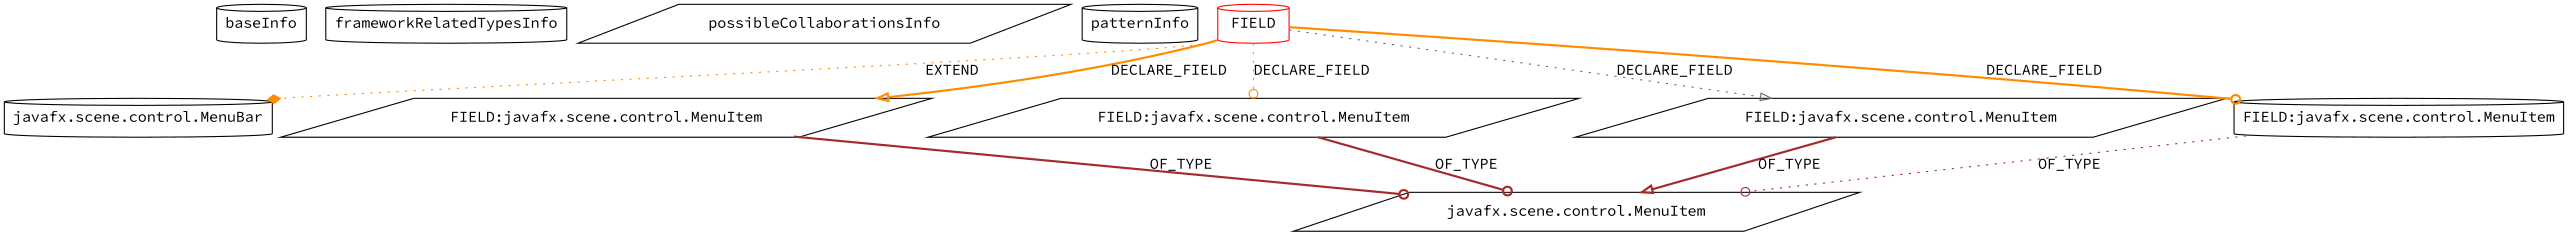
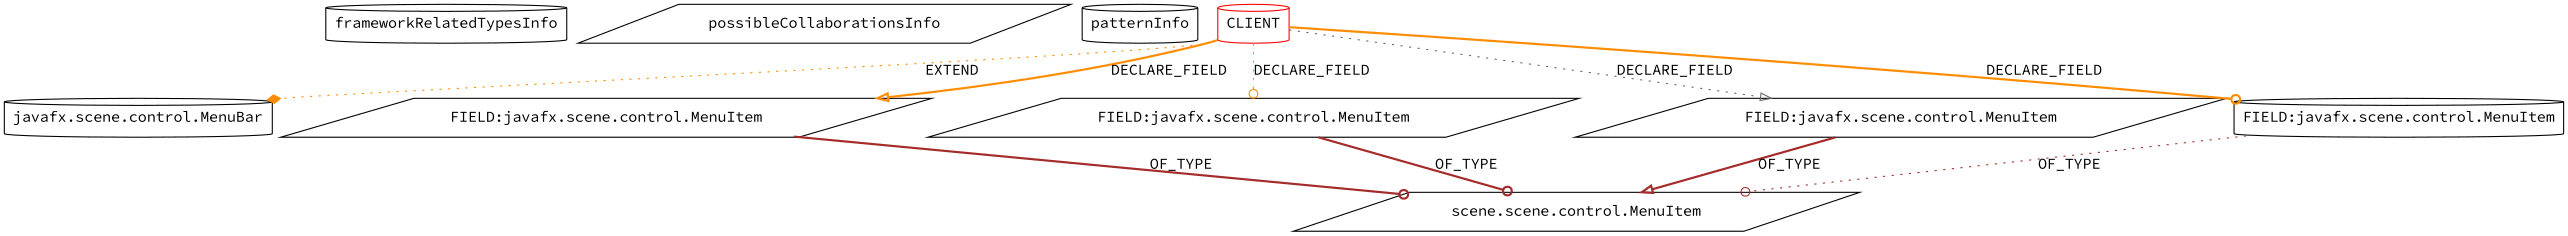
node "baseInfo": removed
node "FIELD": label "FIELD" -> "CLIENT"
node "javafx.scene.control.MenuItem": label "javafx.scene.control.MenuItem" -> "scene.scene.control.MenuItem"
